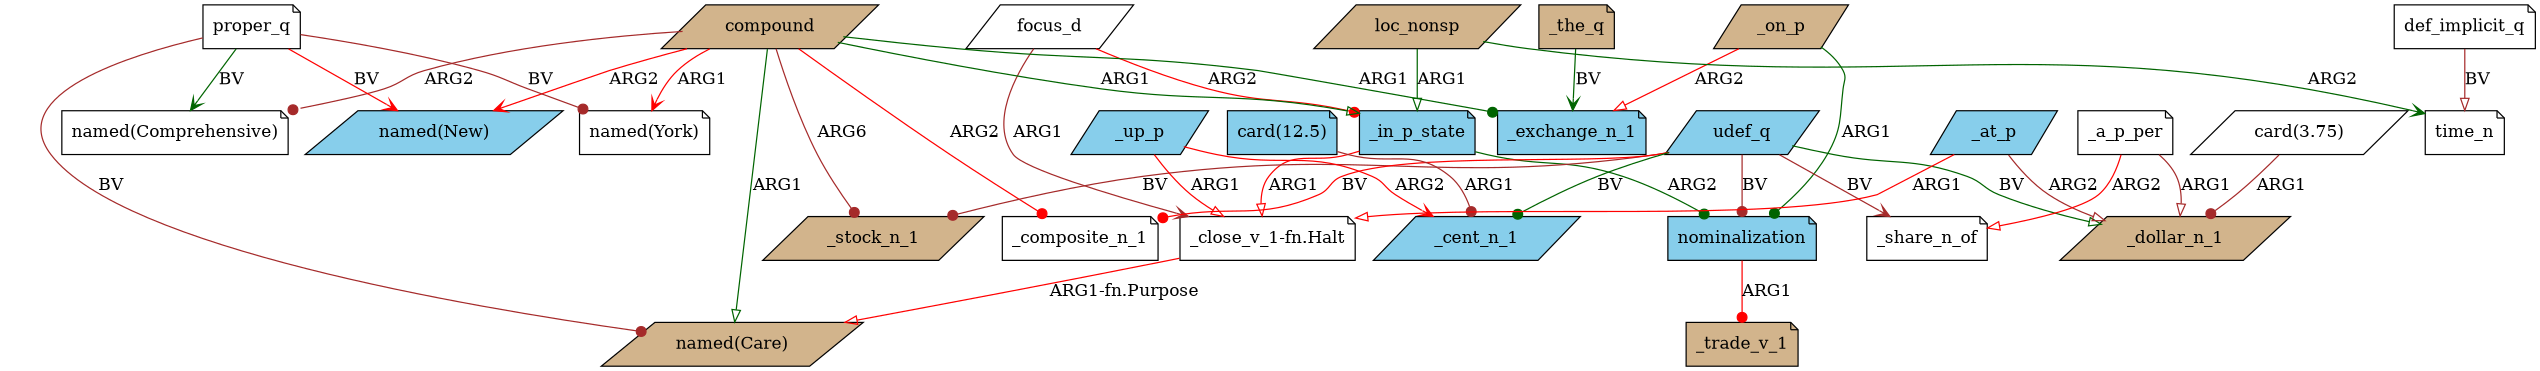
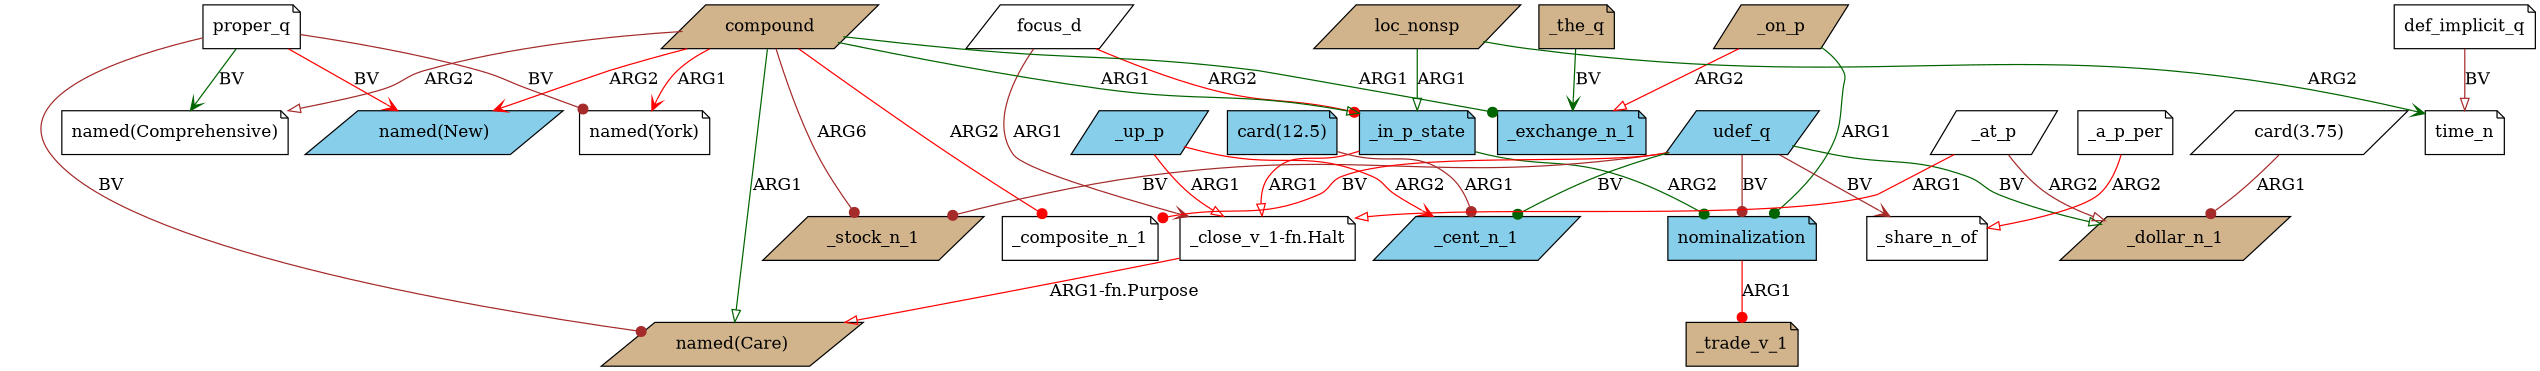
edge "compound" -> "named(Comprehensive)": arrowhead dot -> onormal
node "_at_p": fillcolor skyblue -> white
edge "_a_p_per" -> "_dollar_n_1": removed, label "ARG1"
